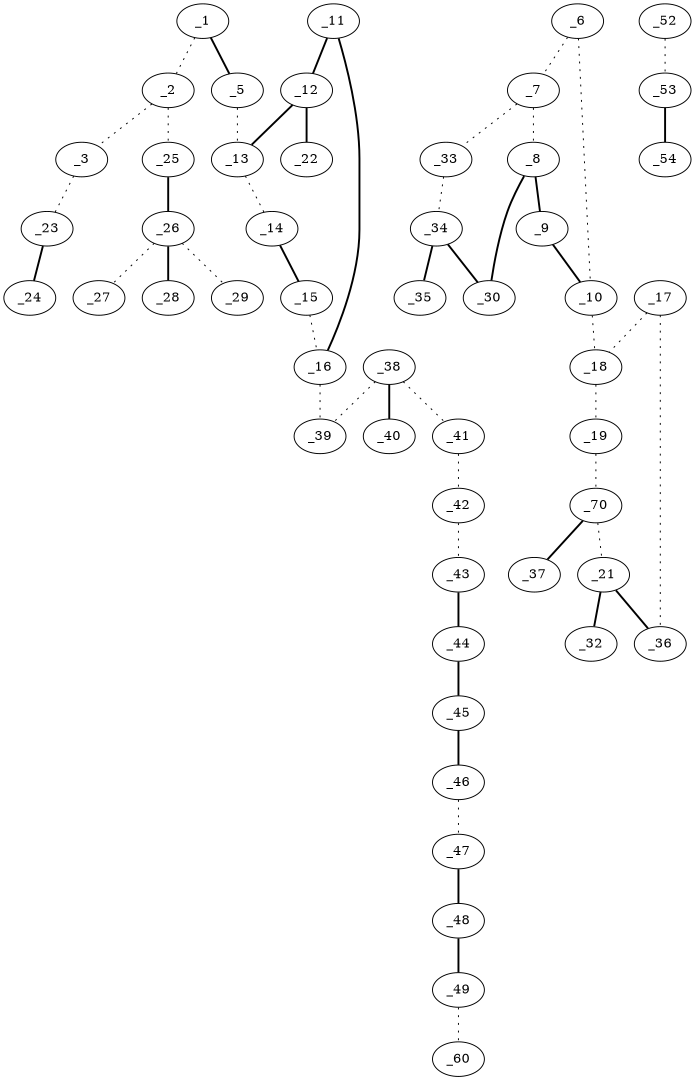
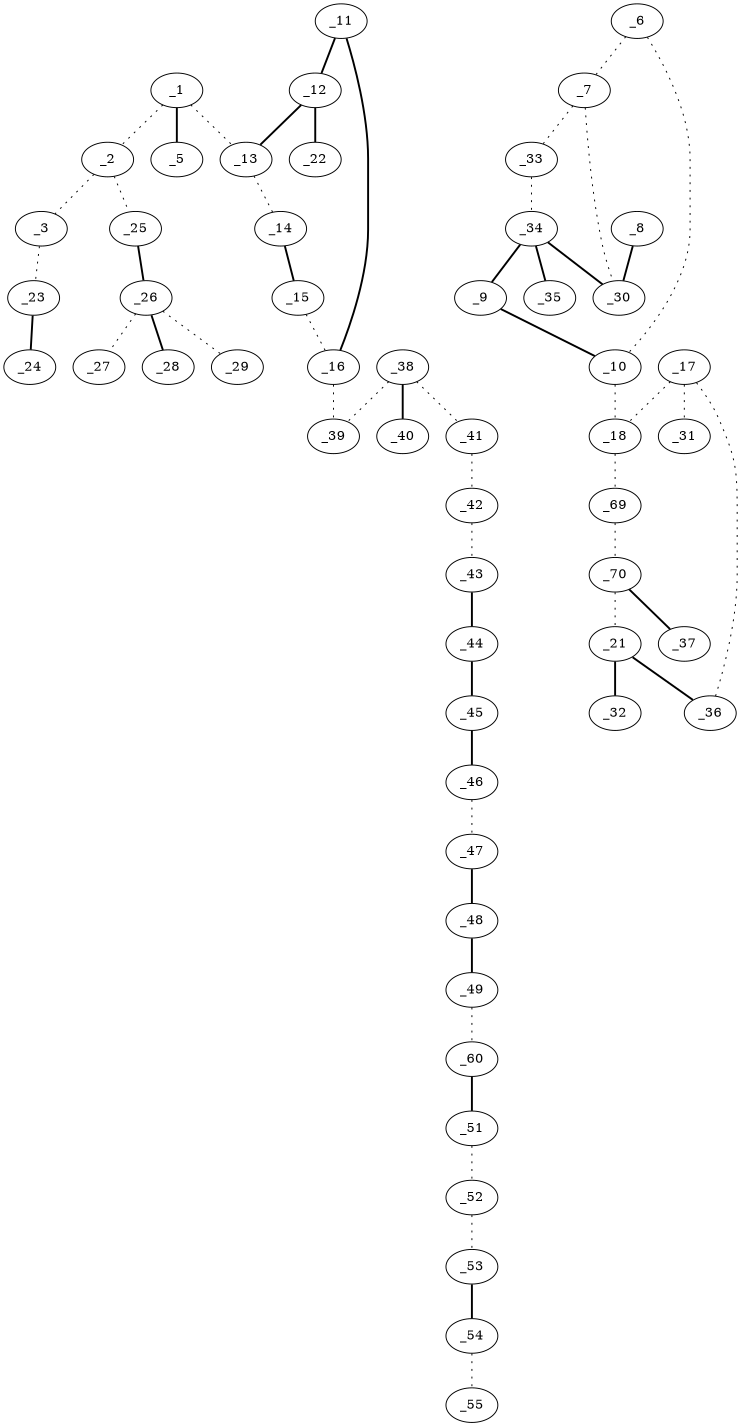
edge "_5" -- "_13": now "_1" -- "_13"
edge "_7" -- "_8": now "_7" -- "_30"
edge "_8" -- "_9": now "_34" -- "_9"
node "_19": label "_19" -> "_69"
node "_31": added
node "_51": added
node "_55": added
